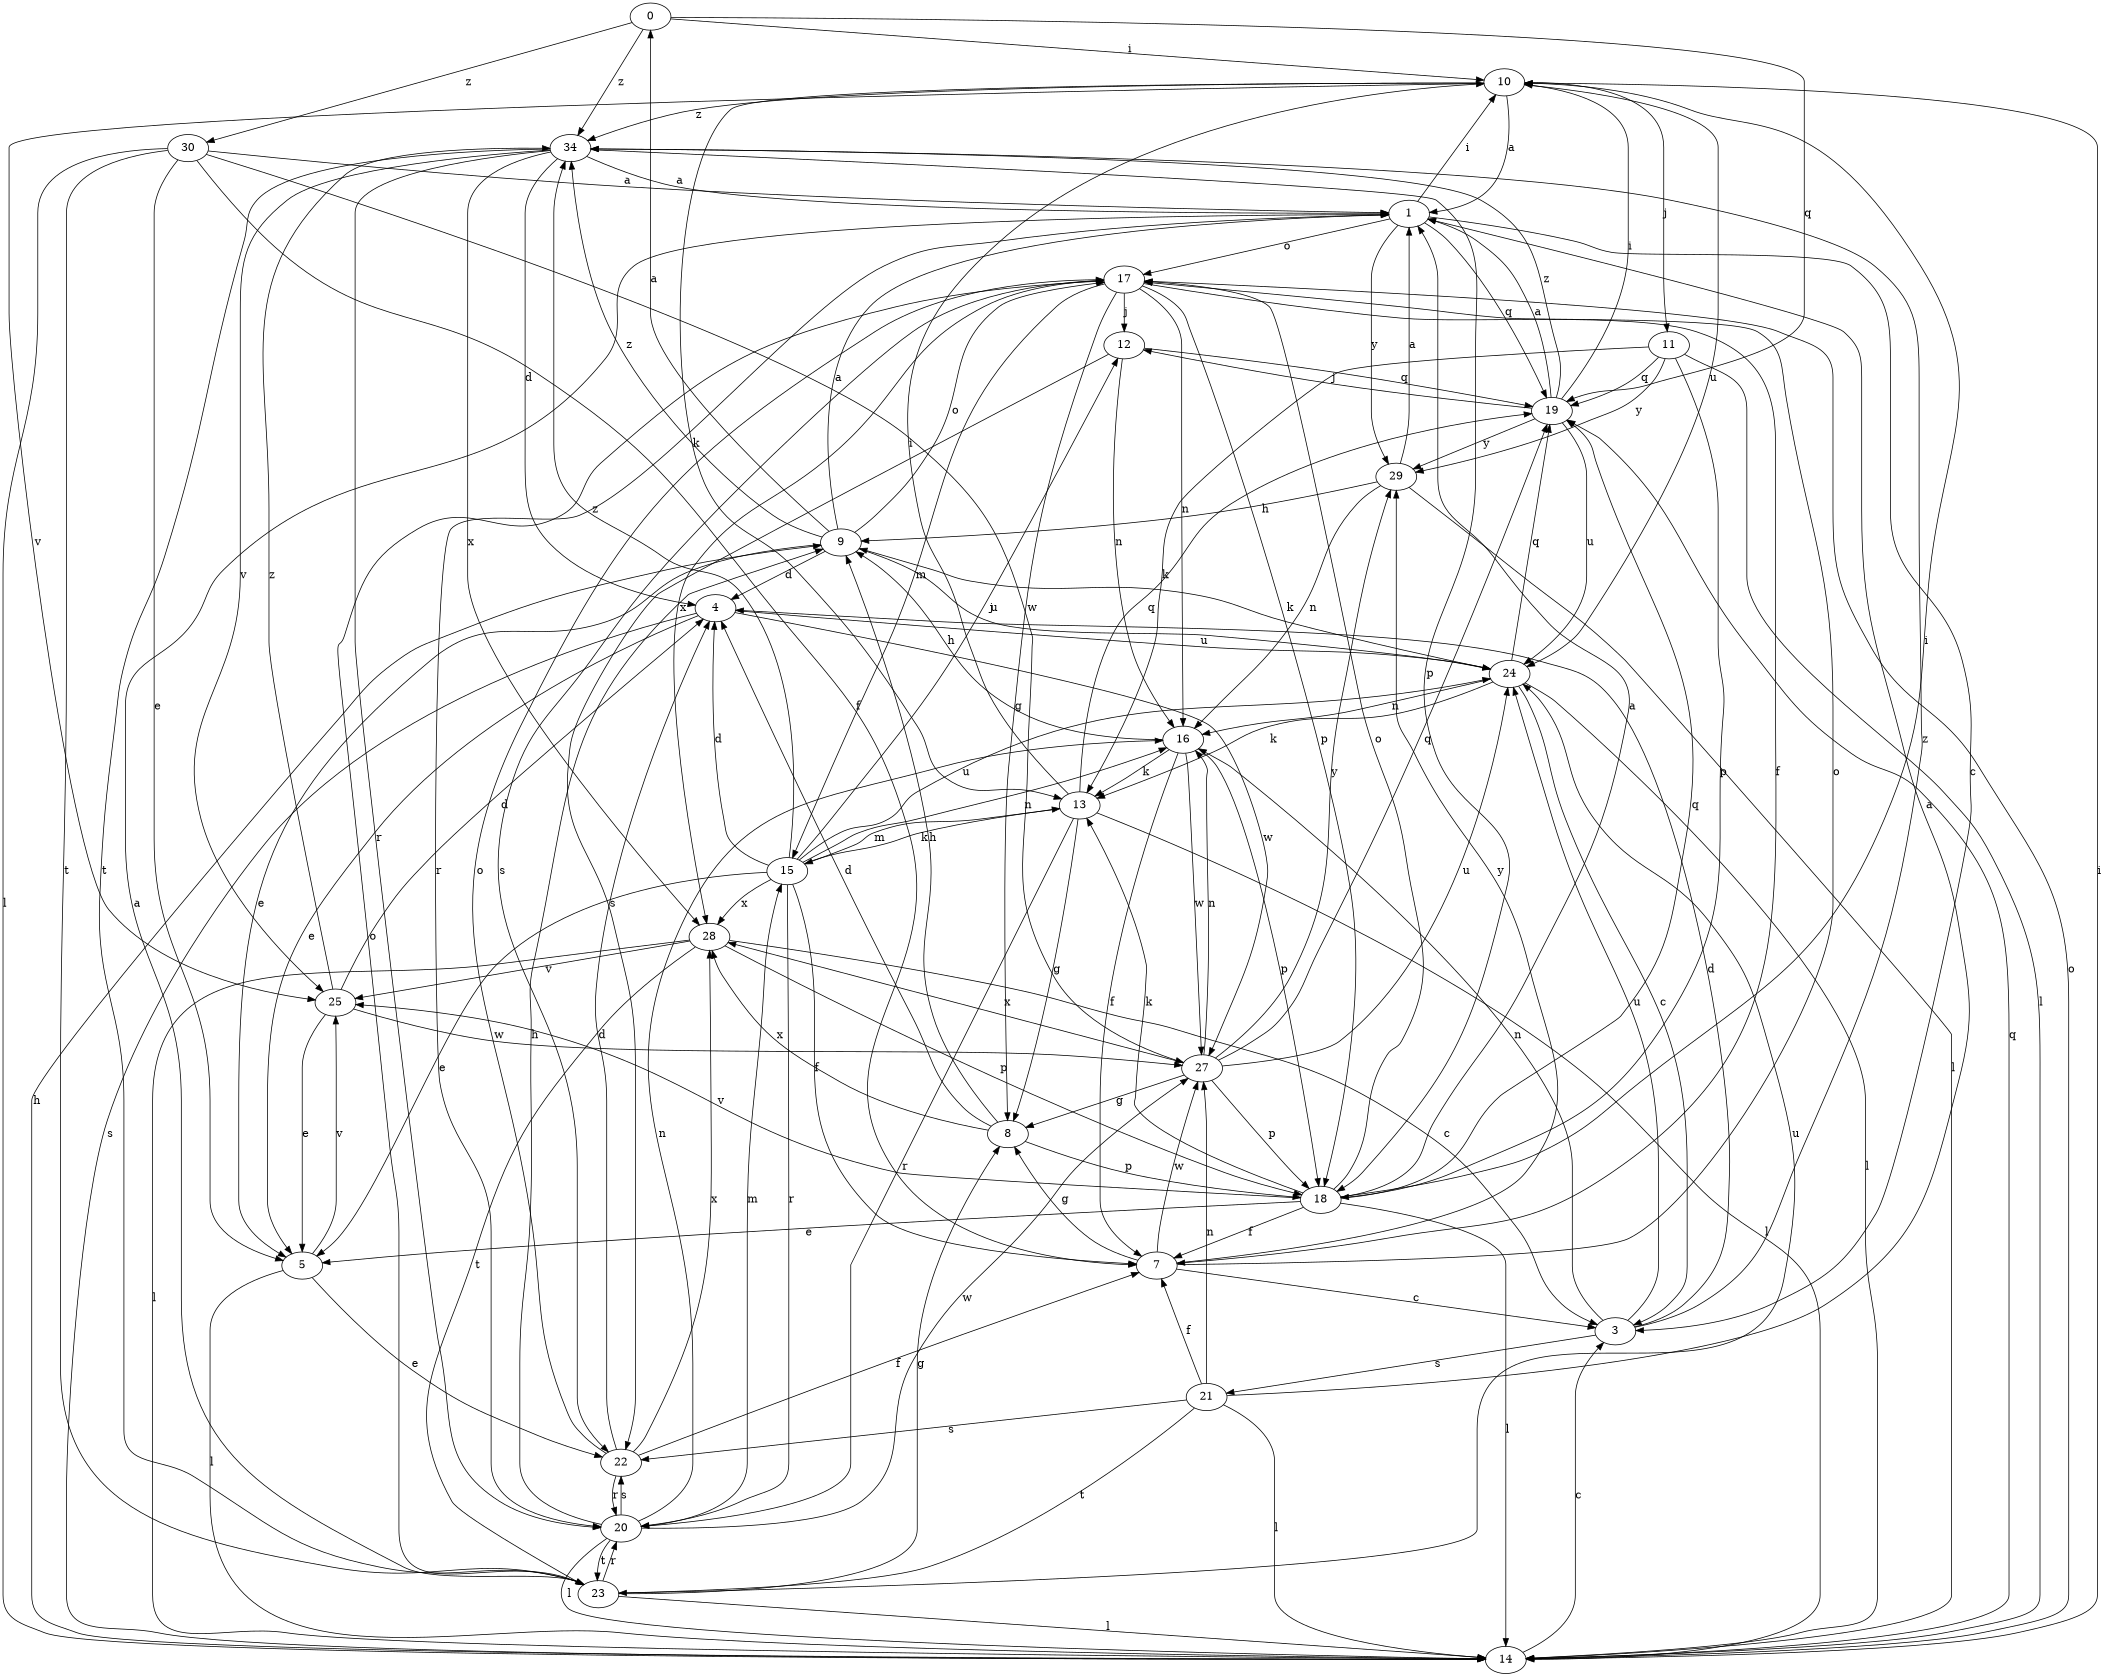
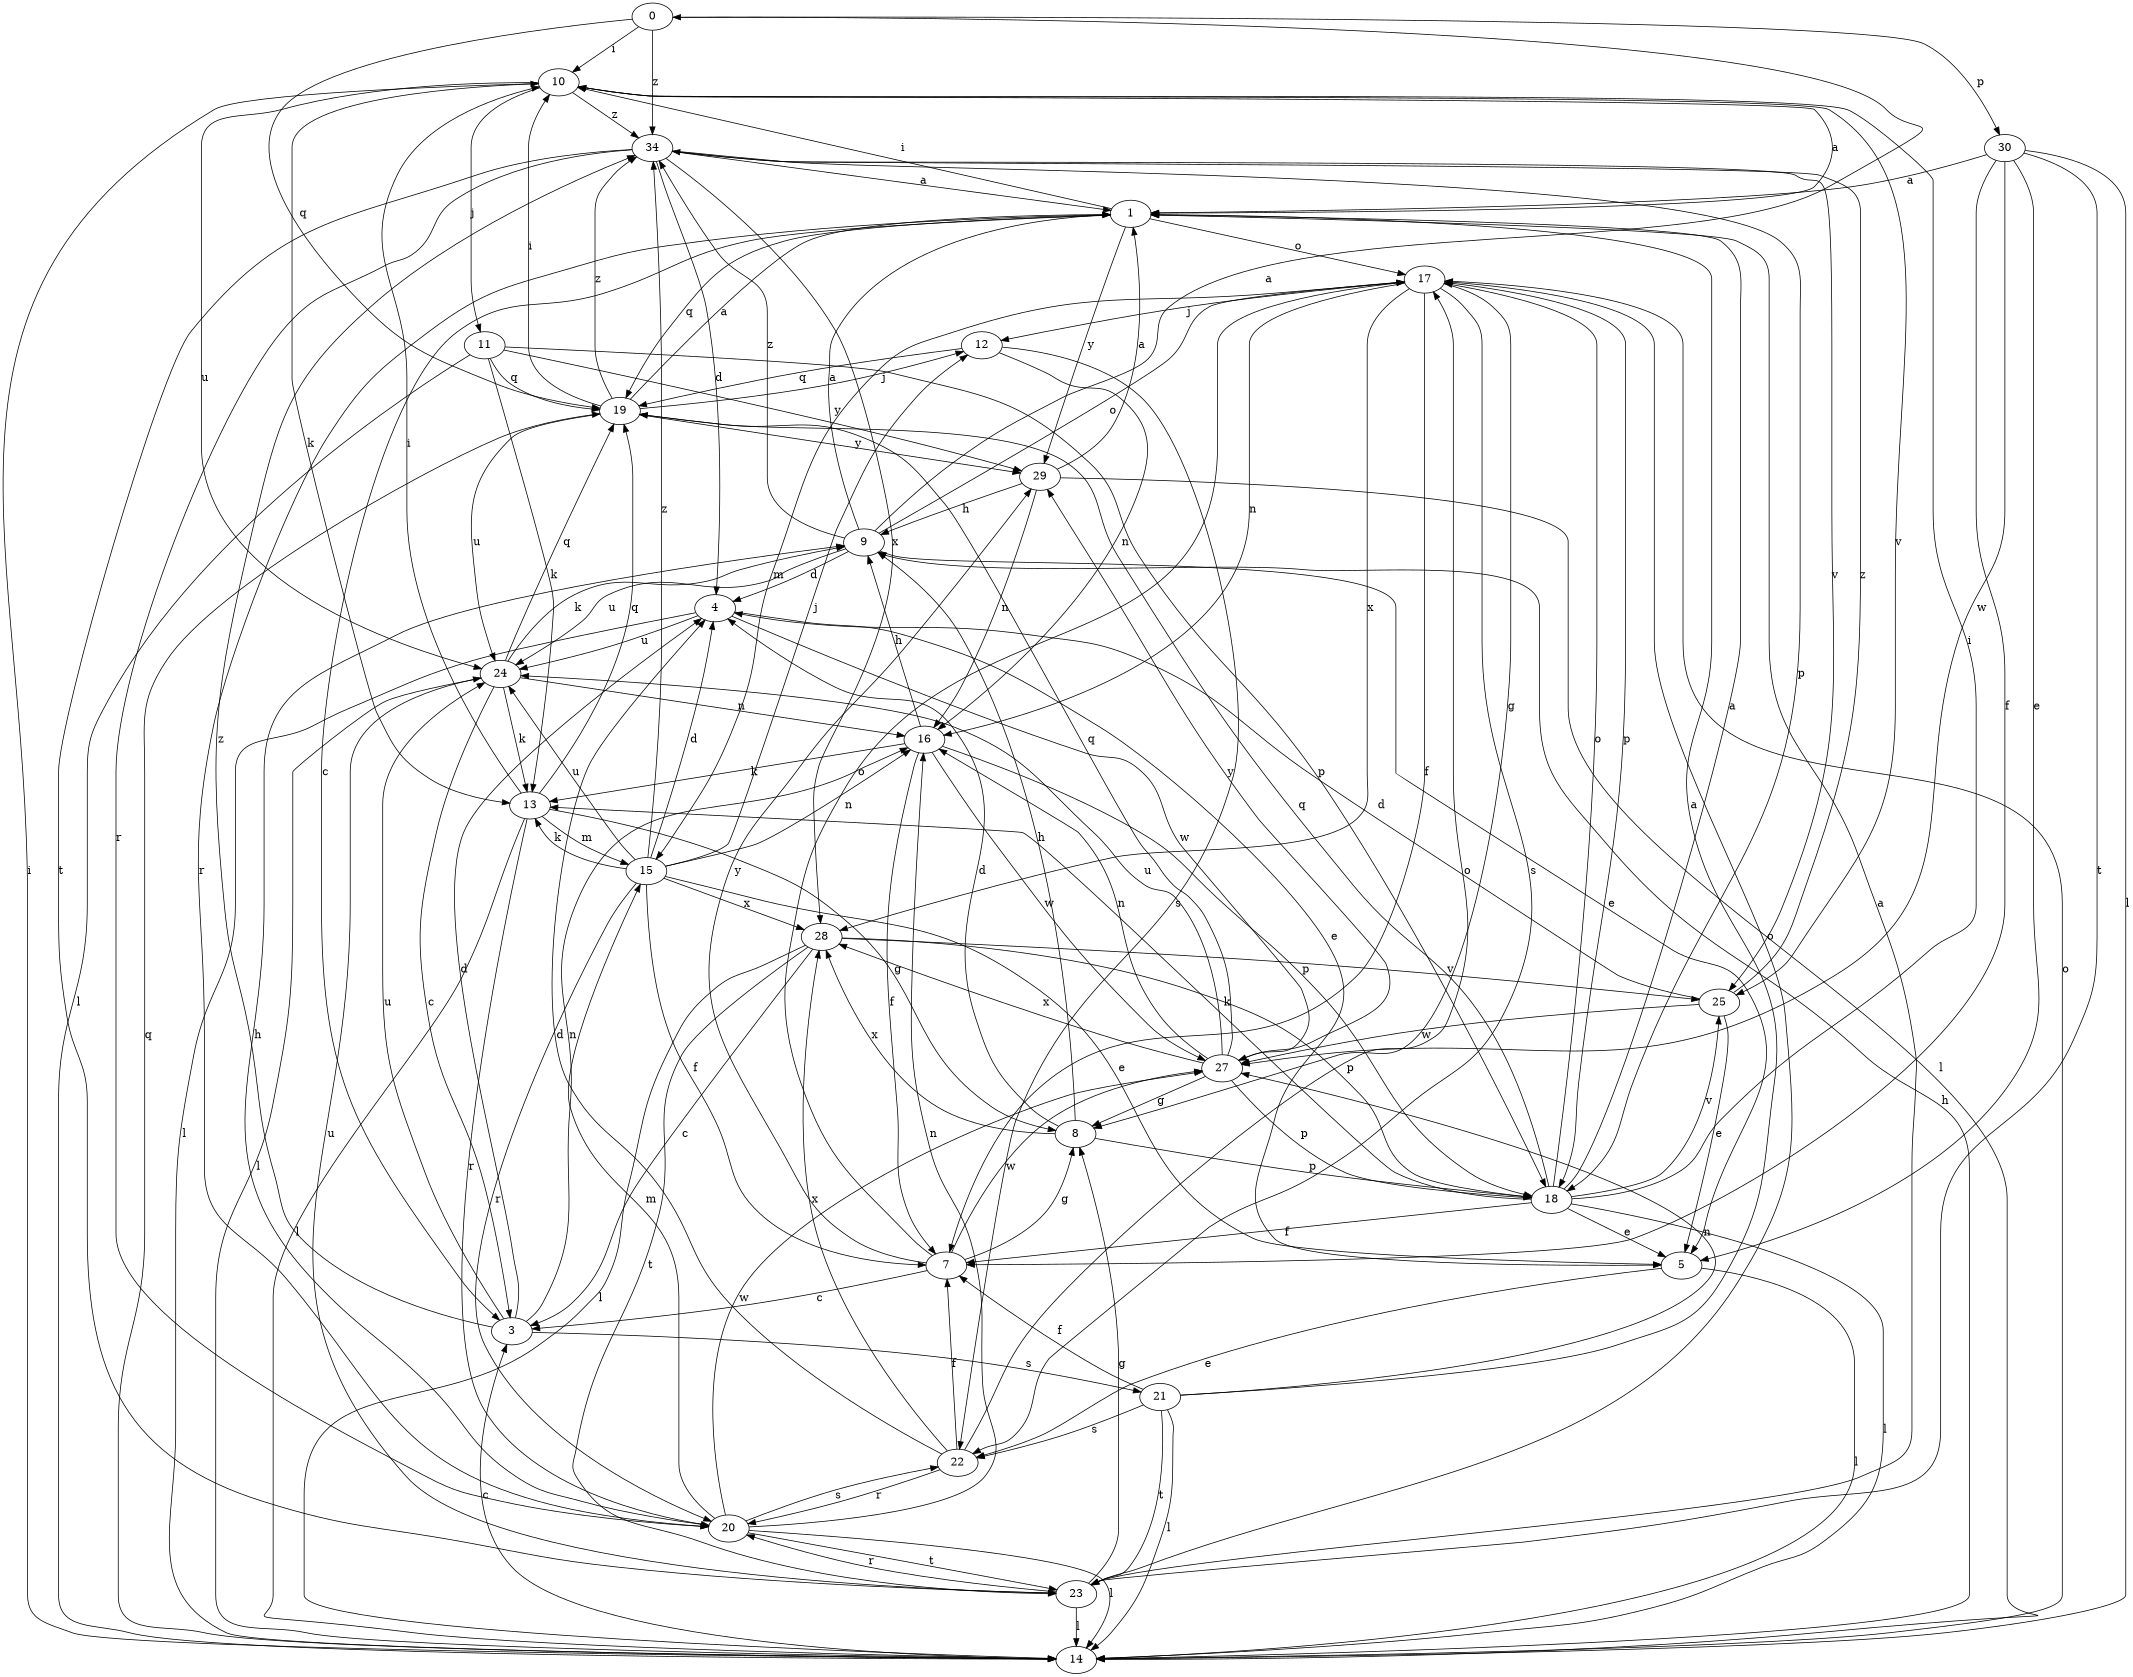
edge "0" -> "30": label "z" -> "p"
edge "4" -> "14": label "s" -> "l"
edge "5" -> "25": removed, label "v"
